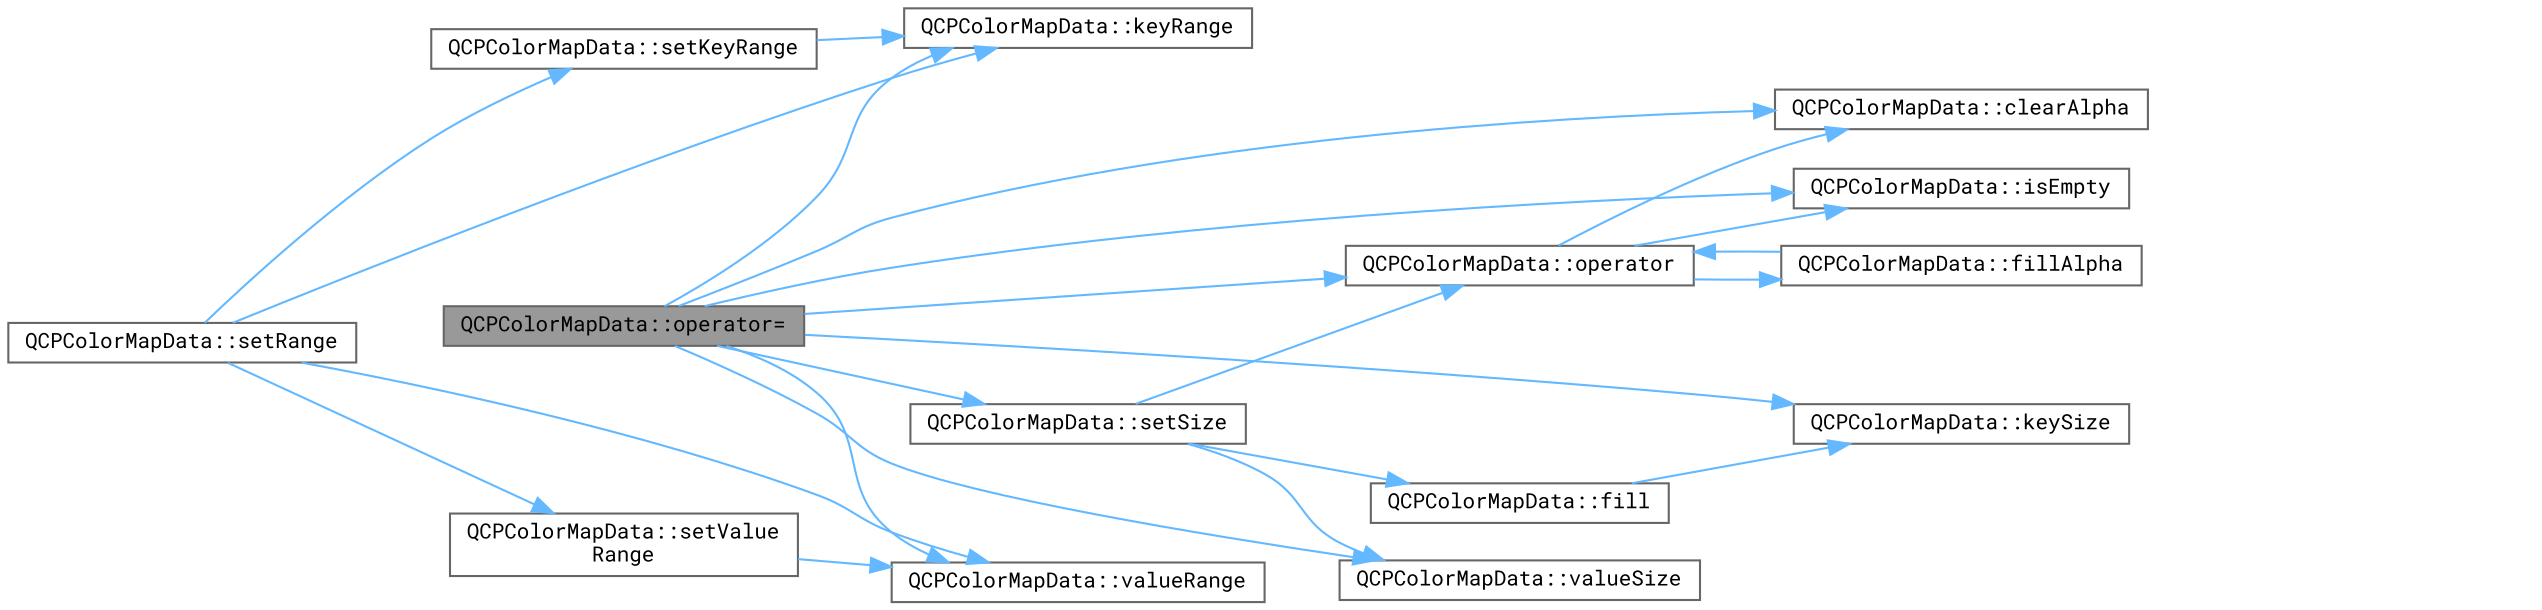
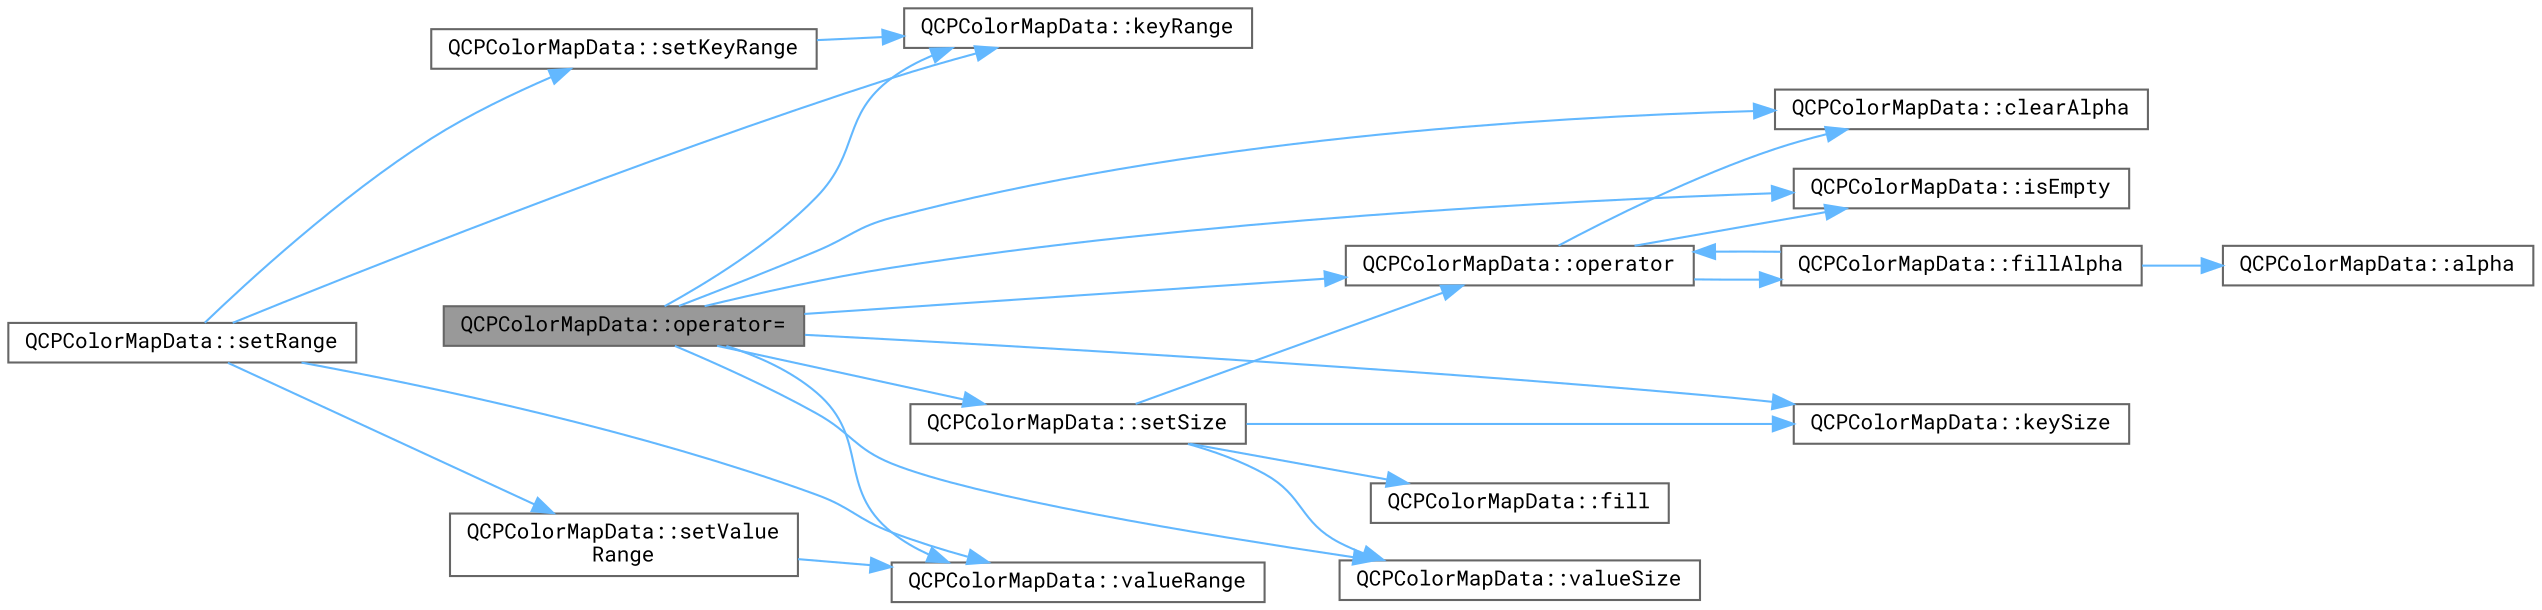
node "QCPColorMapData::alpha": added
edge "QCPColorMapData::fill" -> "QCPColorMapData::keySize": now "QCPColorMapData::setSize" -> "QCPColorMapData::keySize"
